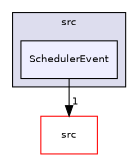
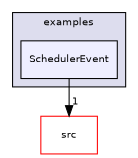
cluster "src": label "src" -> "examples"
